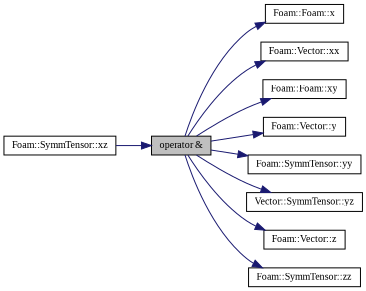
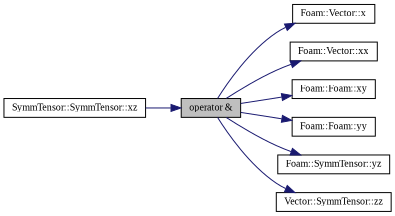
node "Foam::Foam::x": label "Foam::Foam::x" -> "Foam::Vector::x"
node "Foam::Vector::y": removed
node "Foam::SymmTensor::xz": label "Foam::SymmTensor::xz" -> "SymmTensor::SymmTensor::xz"
node "Foam::SymmTensor::yy": label "Foam::SymmTensor::yy" -> "Foam::Foam::yy"
node "Vector::SymmTensor::yz": label "Vector::SymmTensor::yz" -> "Foam::SymmTensor::yz"
node "Foam::Vector::z": removed
node "Foam::SymmTensor::zz": label "Foam::SymmTensor::zz" -> "Vector::SymmTensor::zz"
